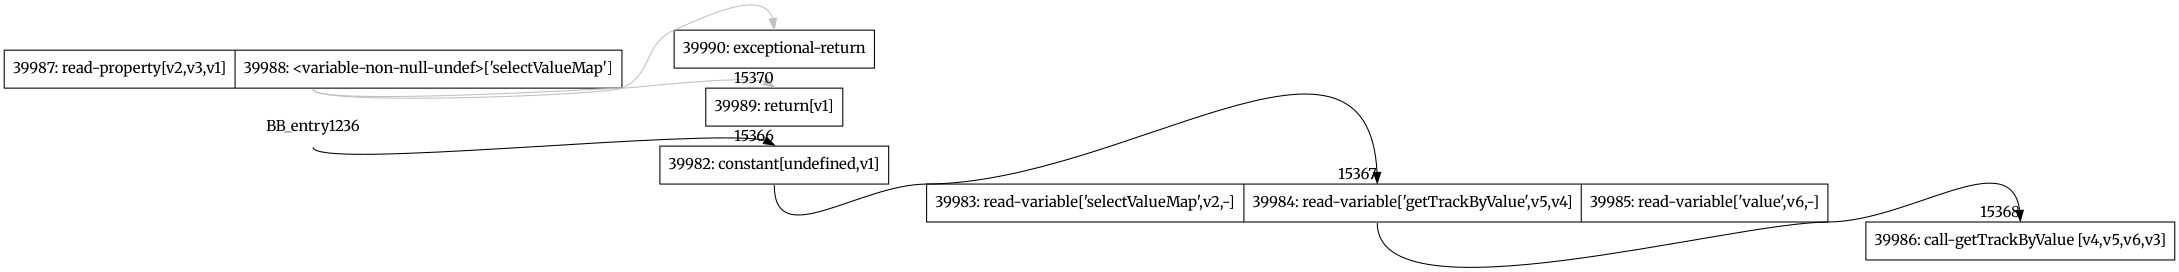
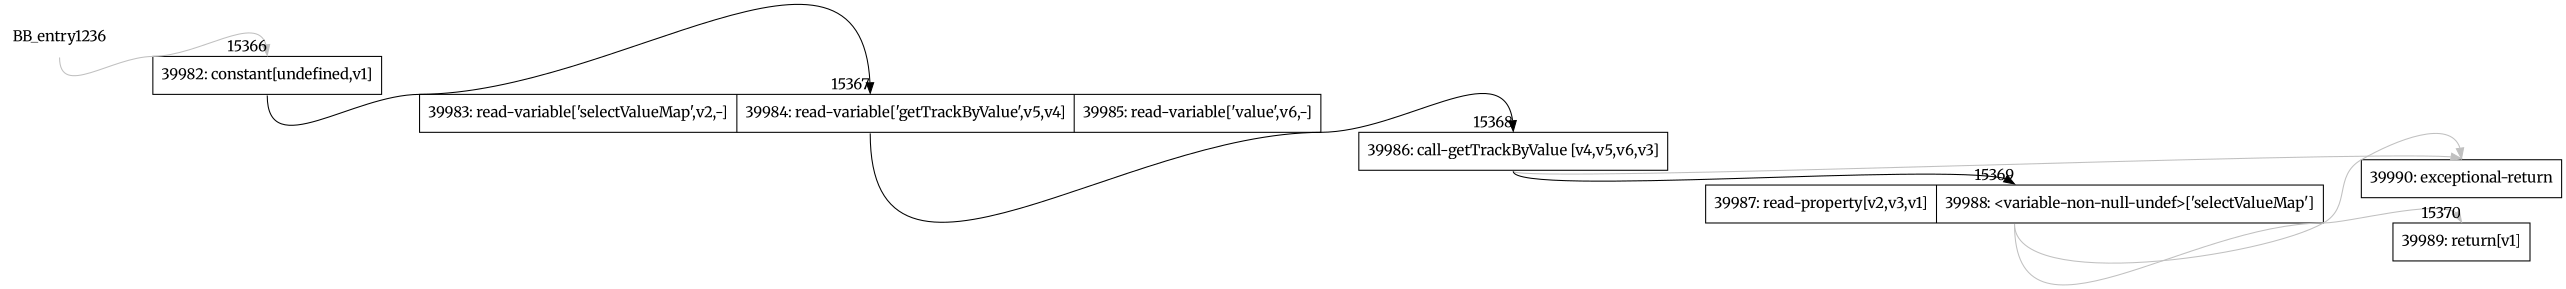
edge "BB_entry1236" -> "39982: constant[undefined,v1]": color black -> gray
edge "39986: call-getTrackByValue [v4,v5,v6,v3]" -> "39990: exceptional-return": added
edge "39986: call-getTrackByValue [v4,v5,v6,v3]" -> "39987: read-property[v2,v3,v1]": added
